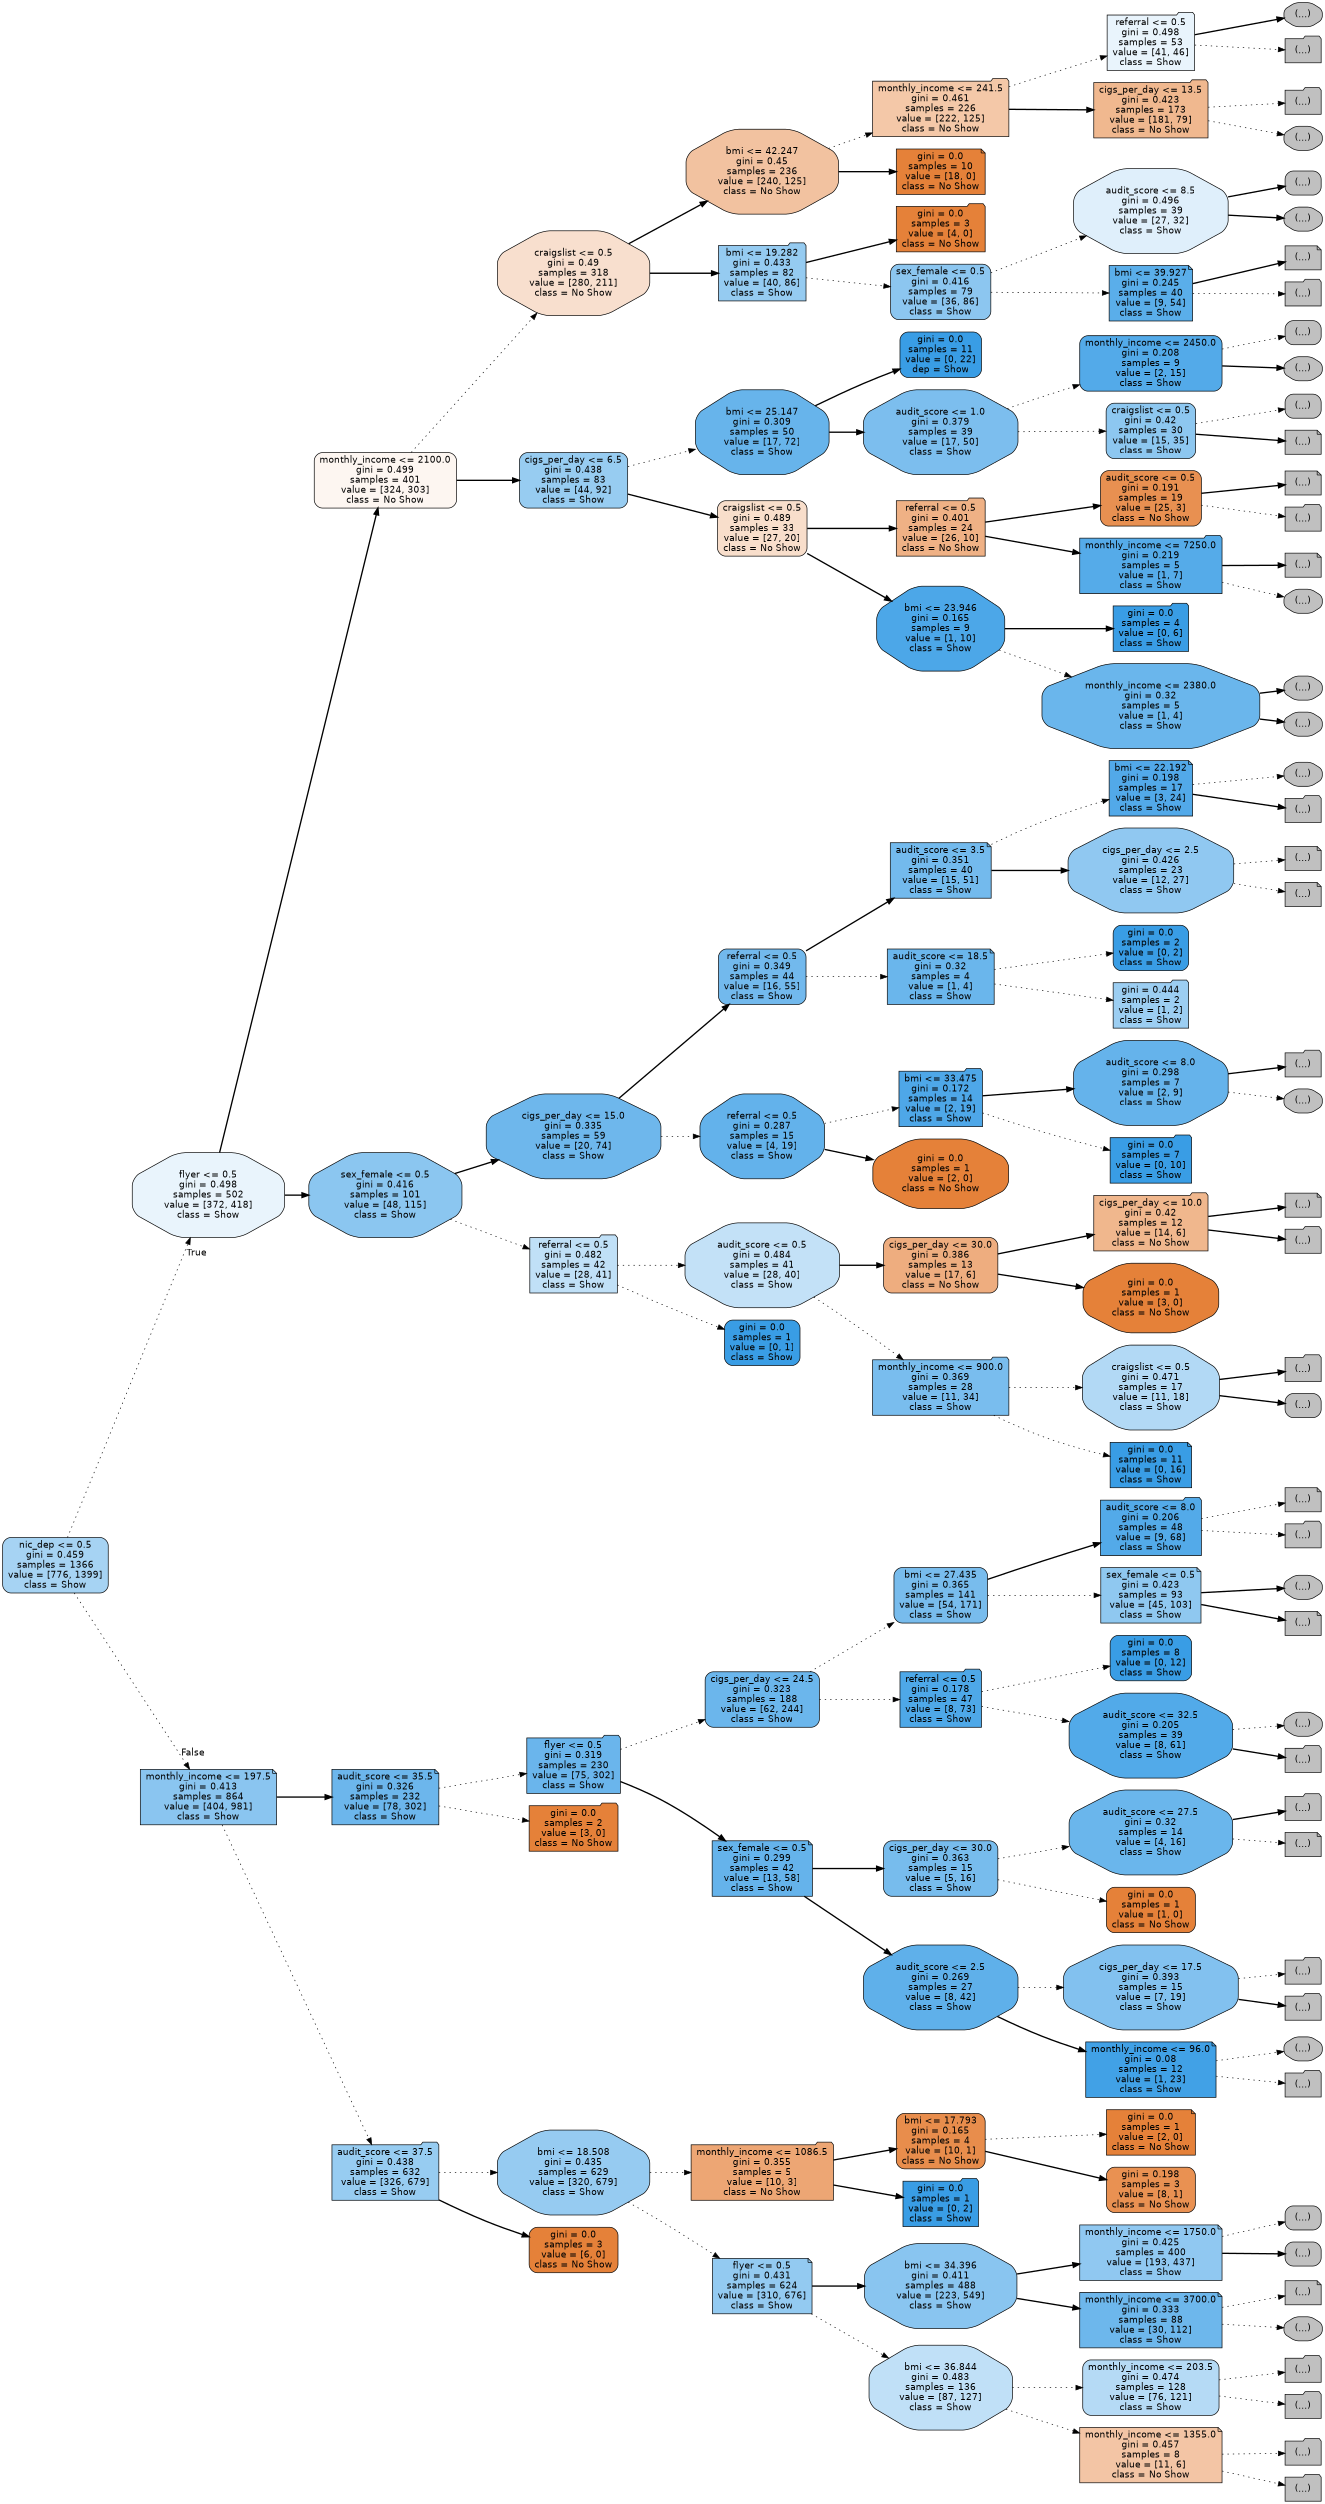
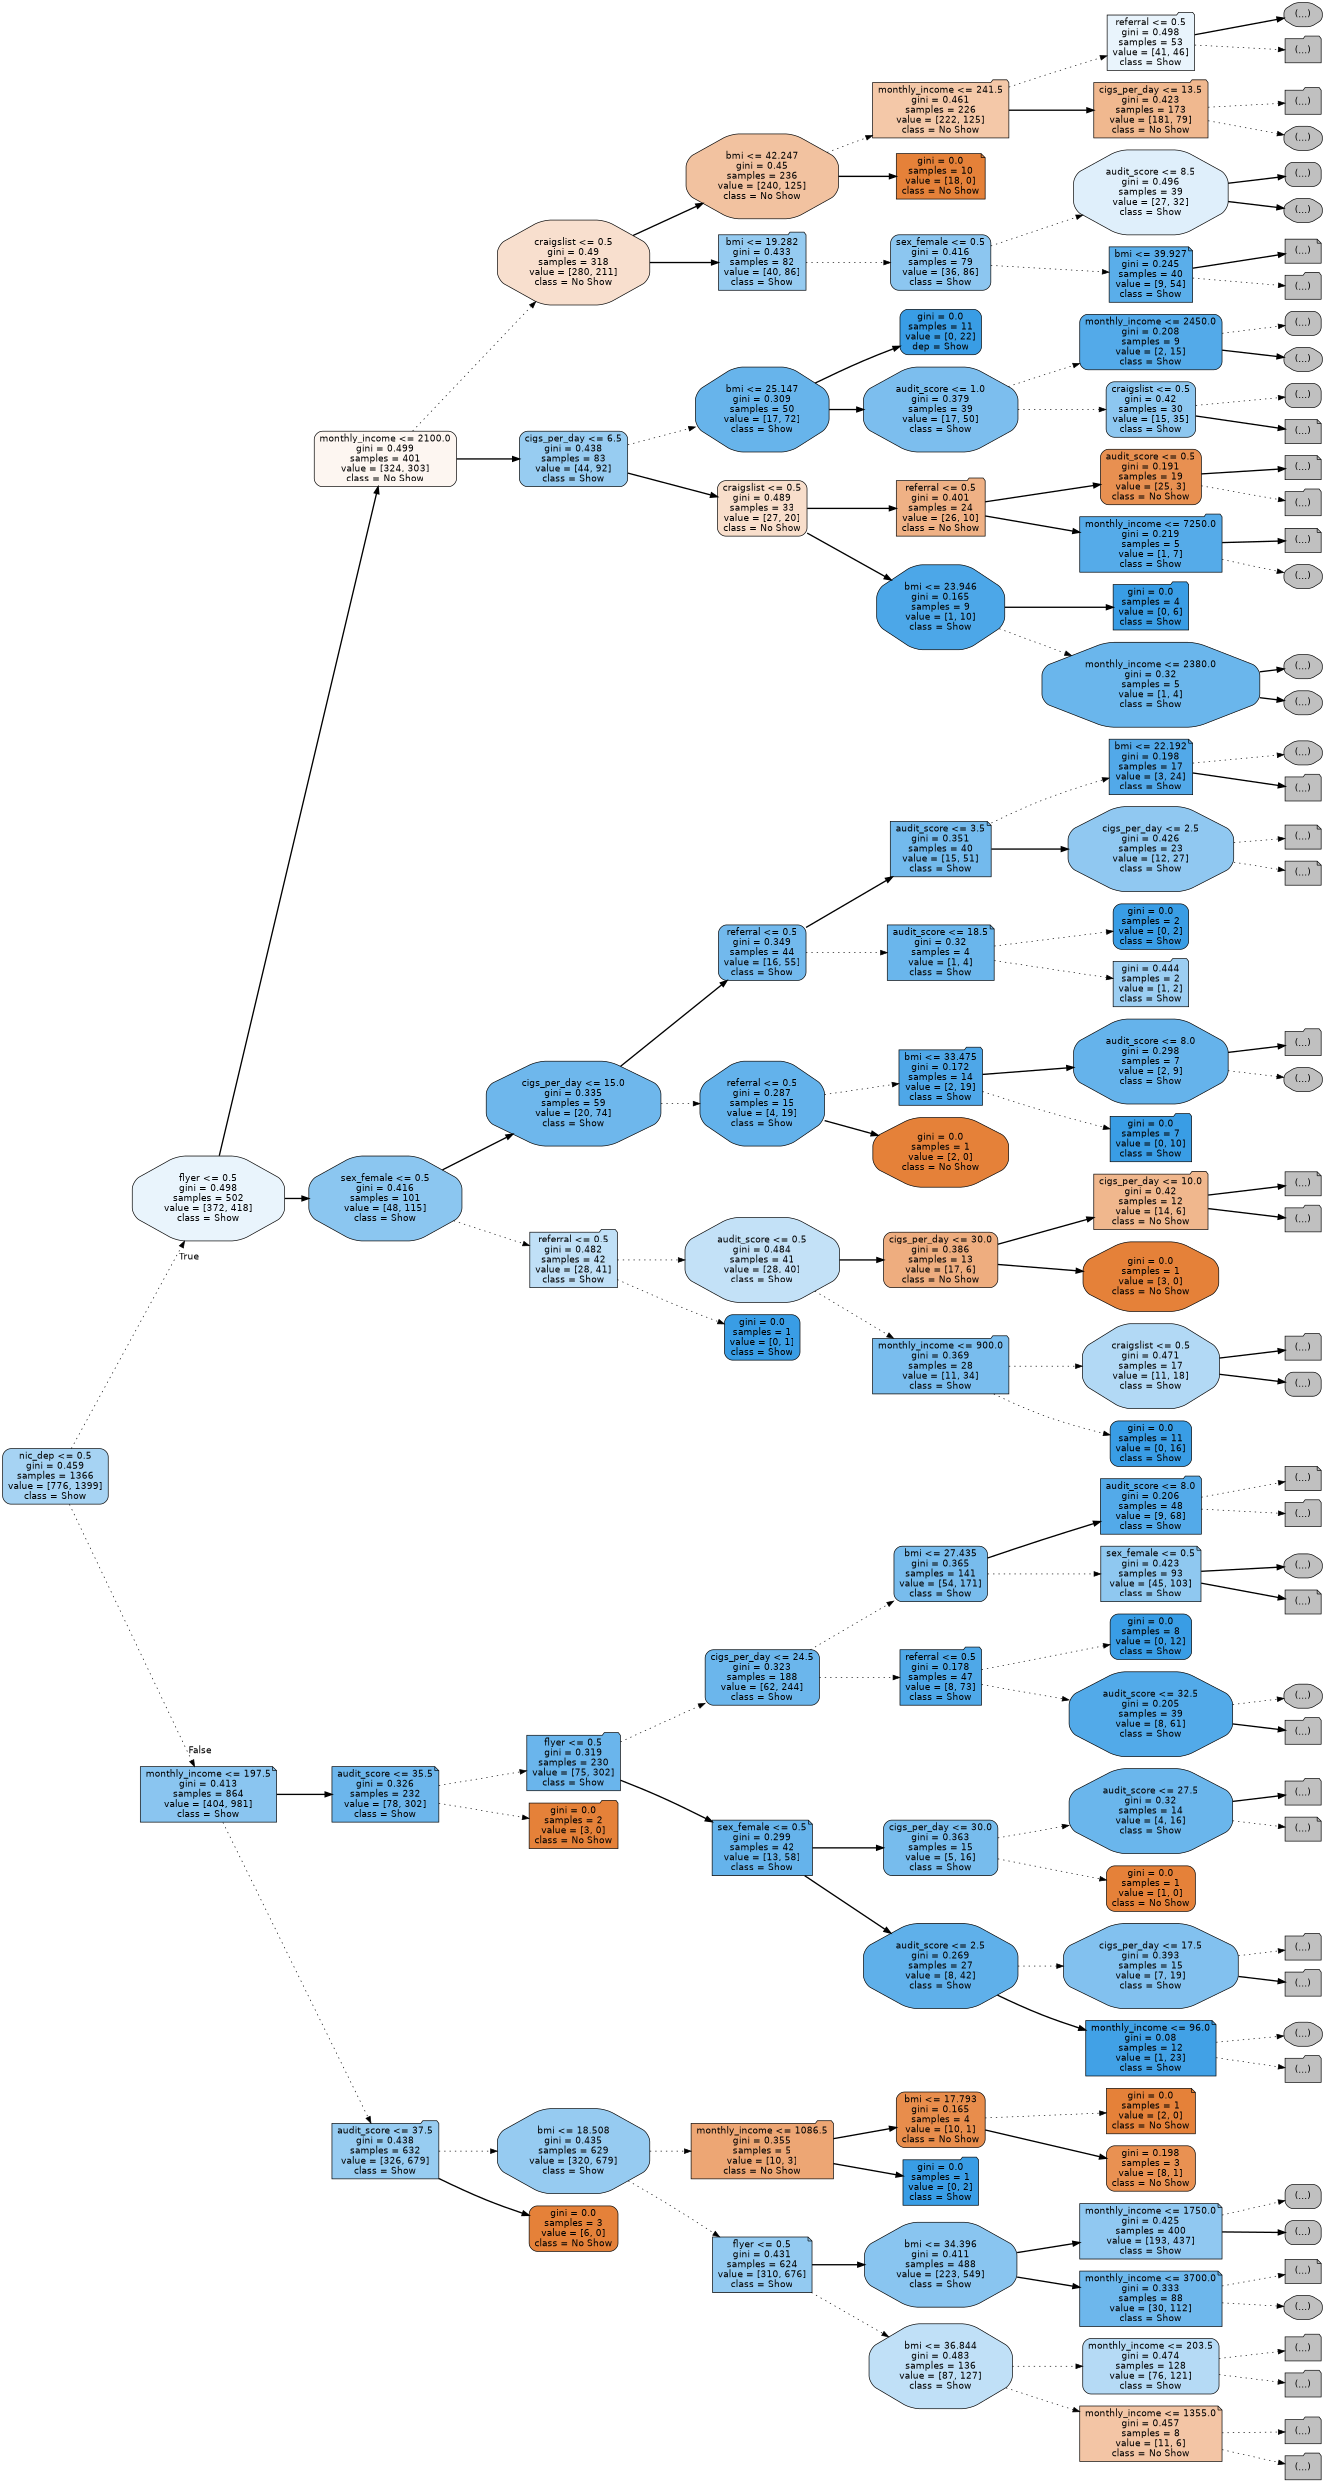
node "gini = 0.0 samples = 3 value = [4, 0] class = No Show": removed
node "gini = 0.0 samples = 11 value = [0, 16] class = Show": shape note -> box
